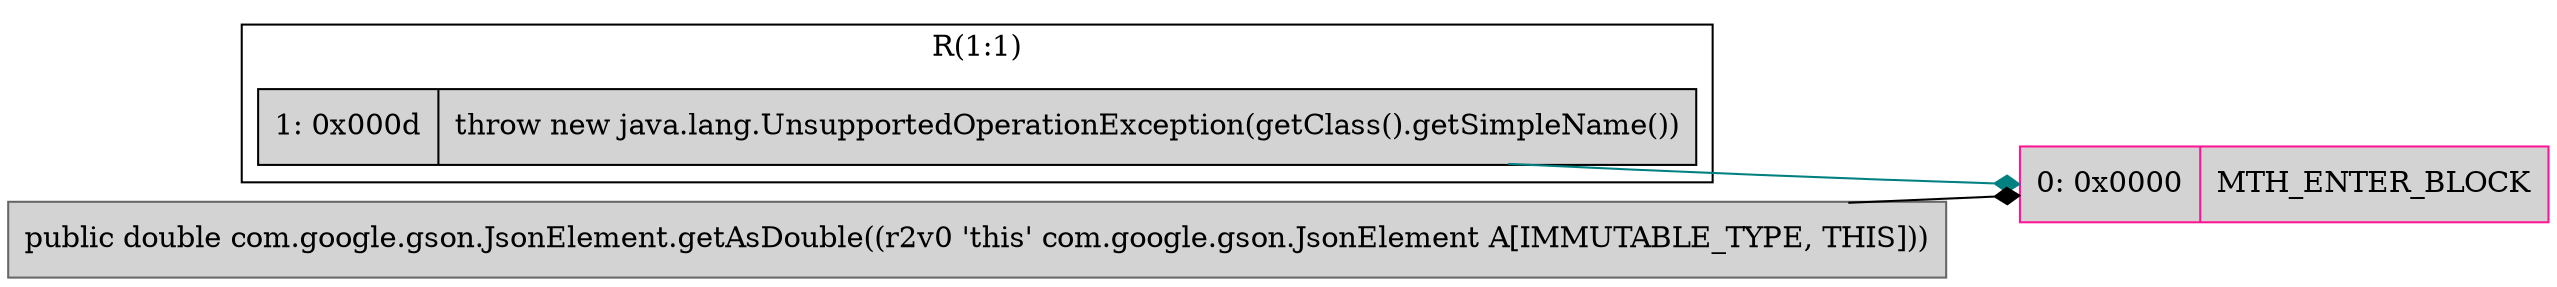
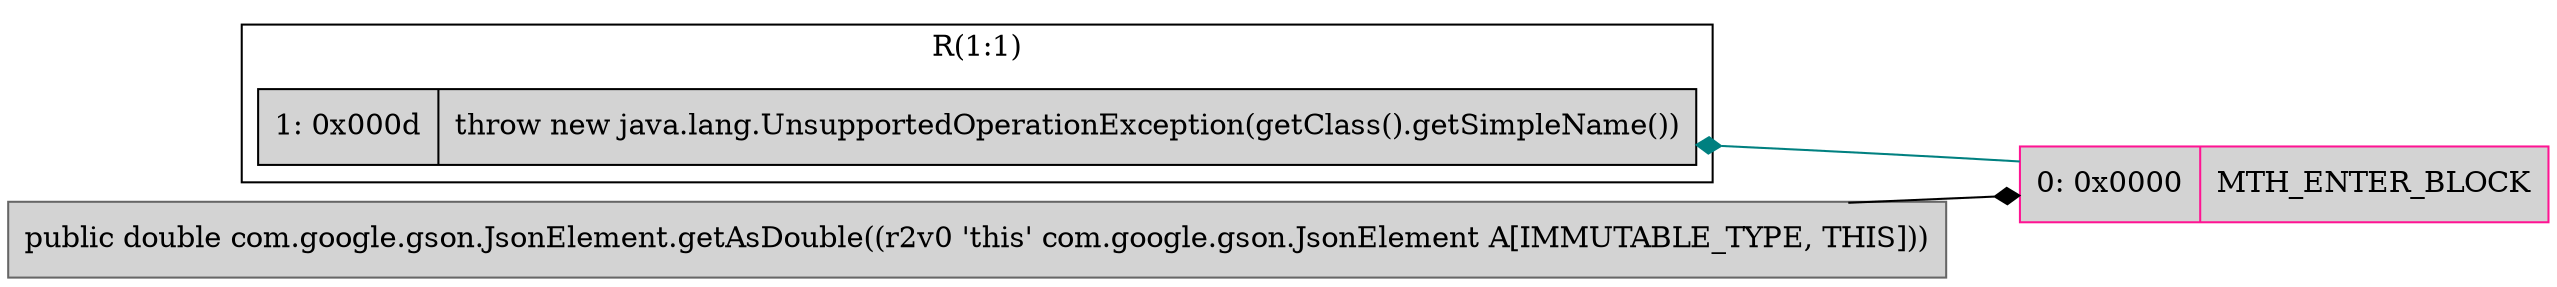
edge "1: 0x000d" -> "0: 0x0000": reversed
